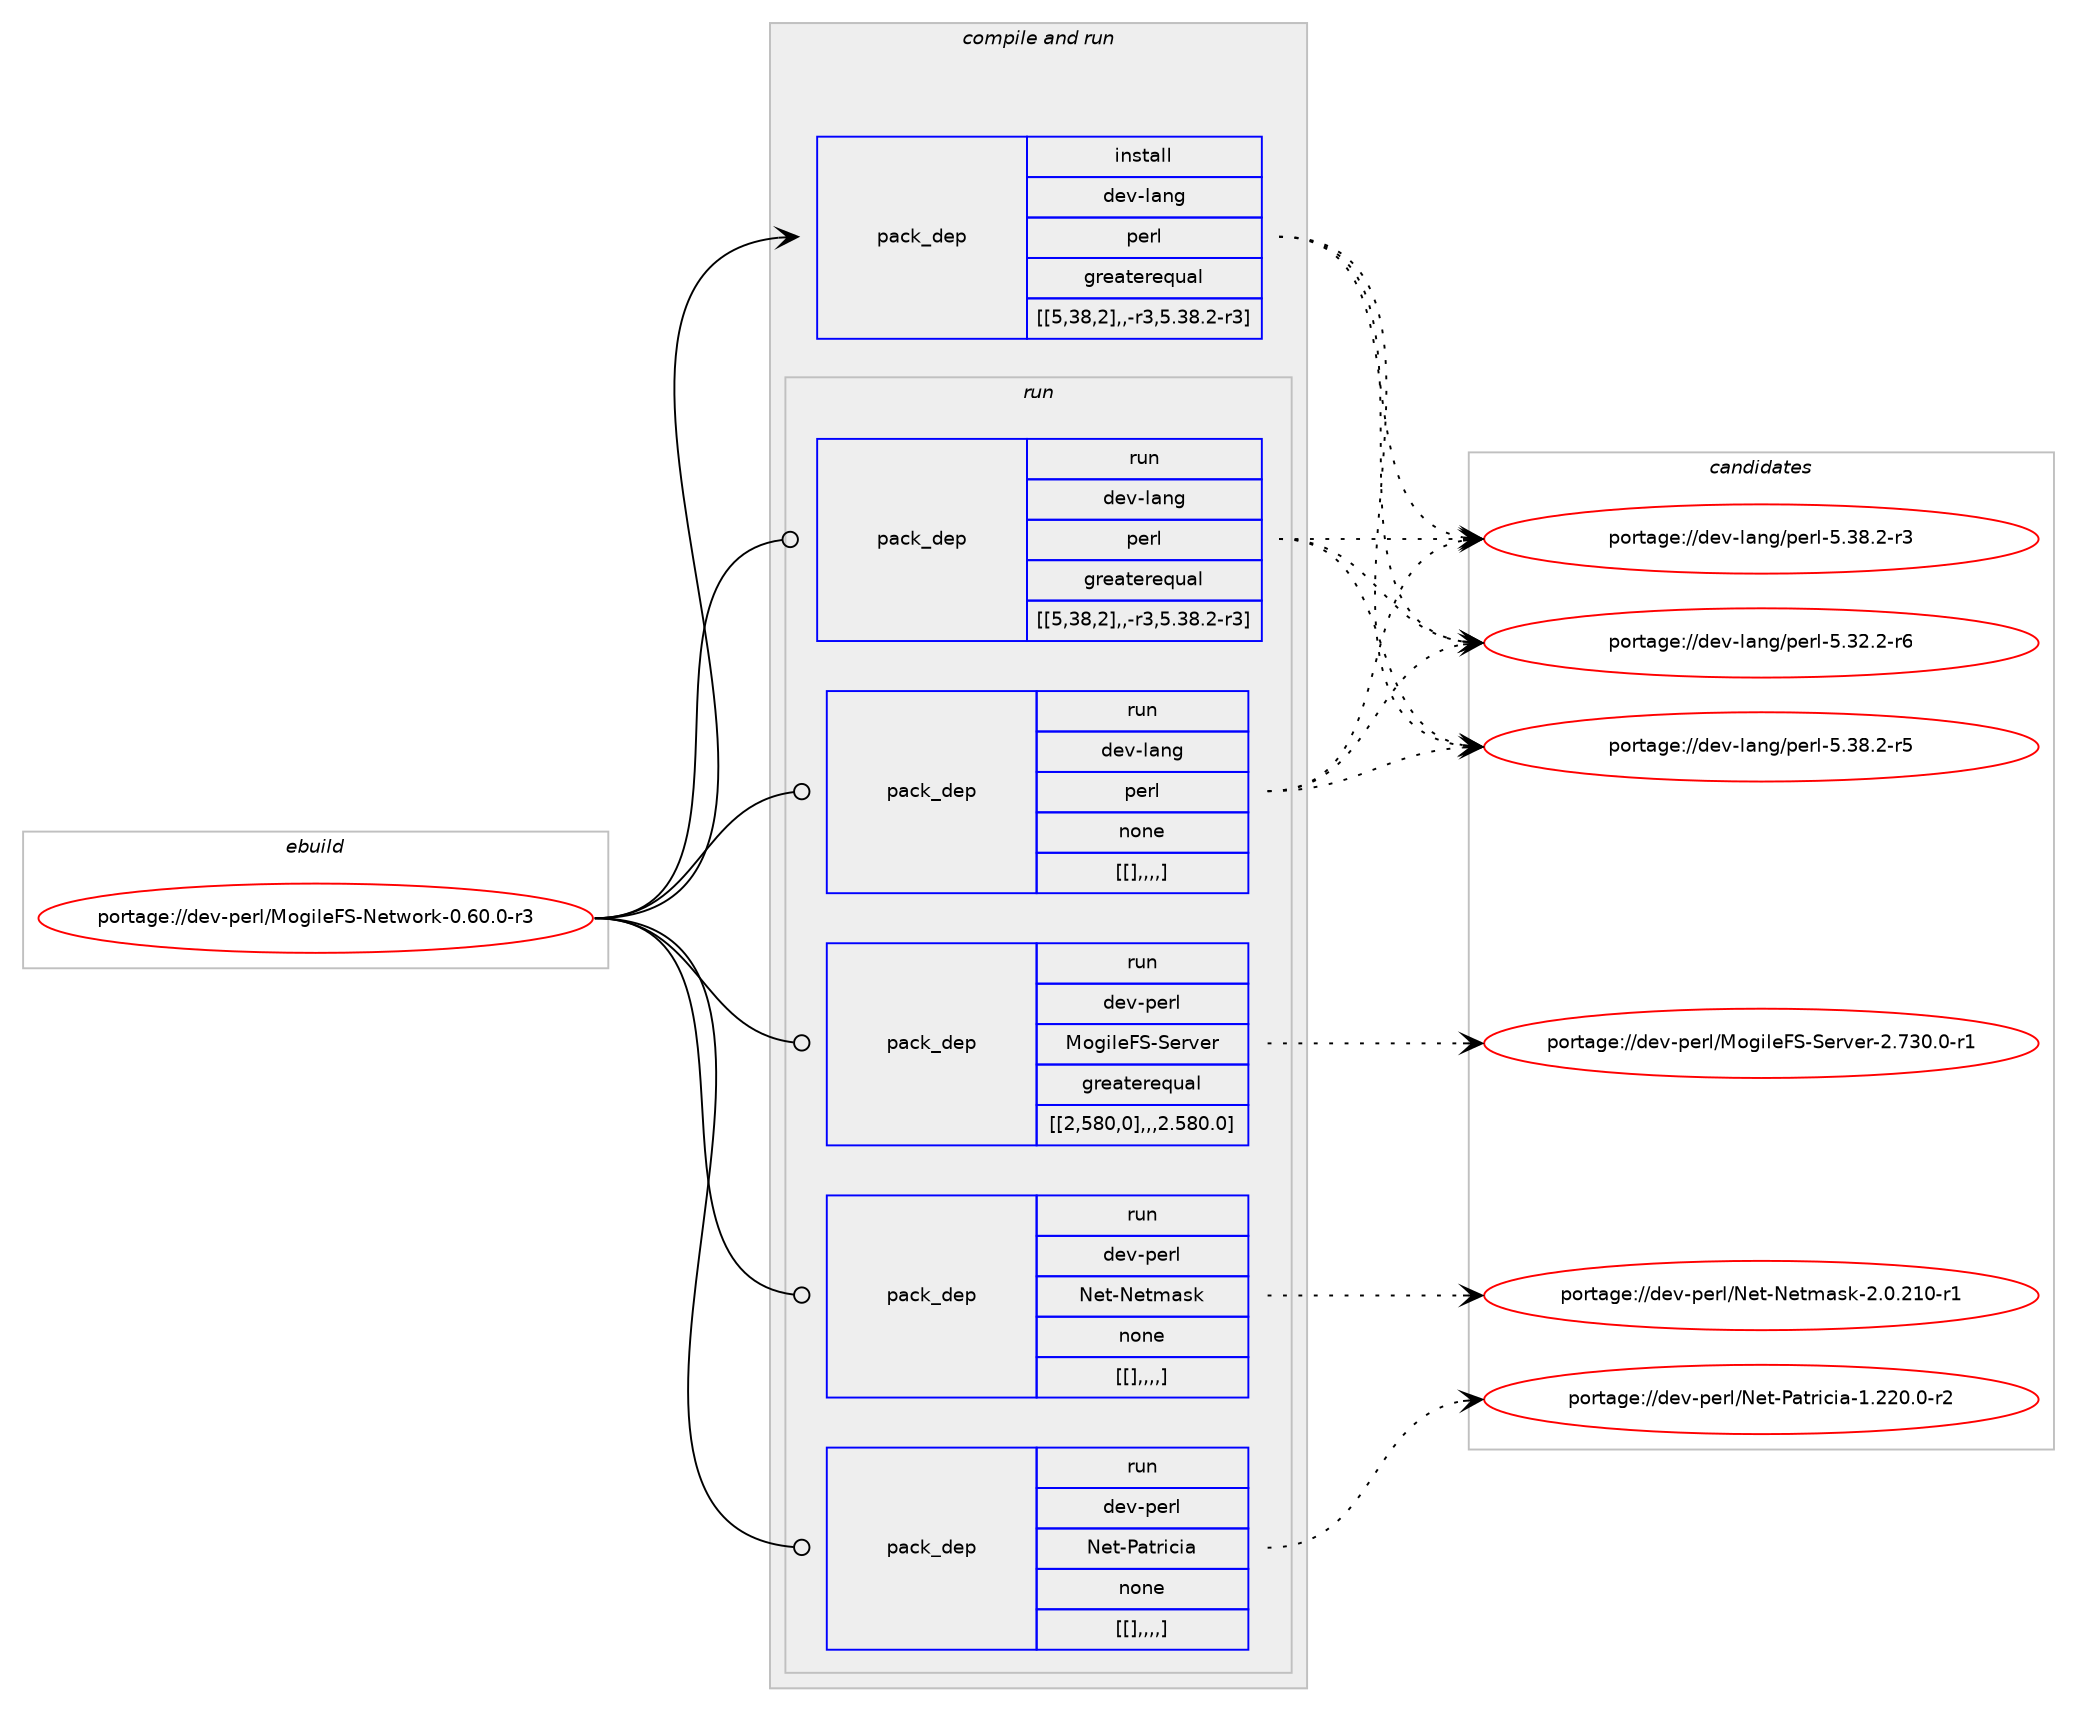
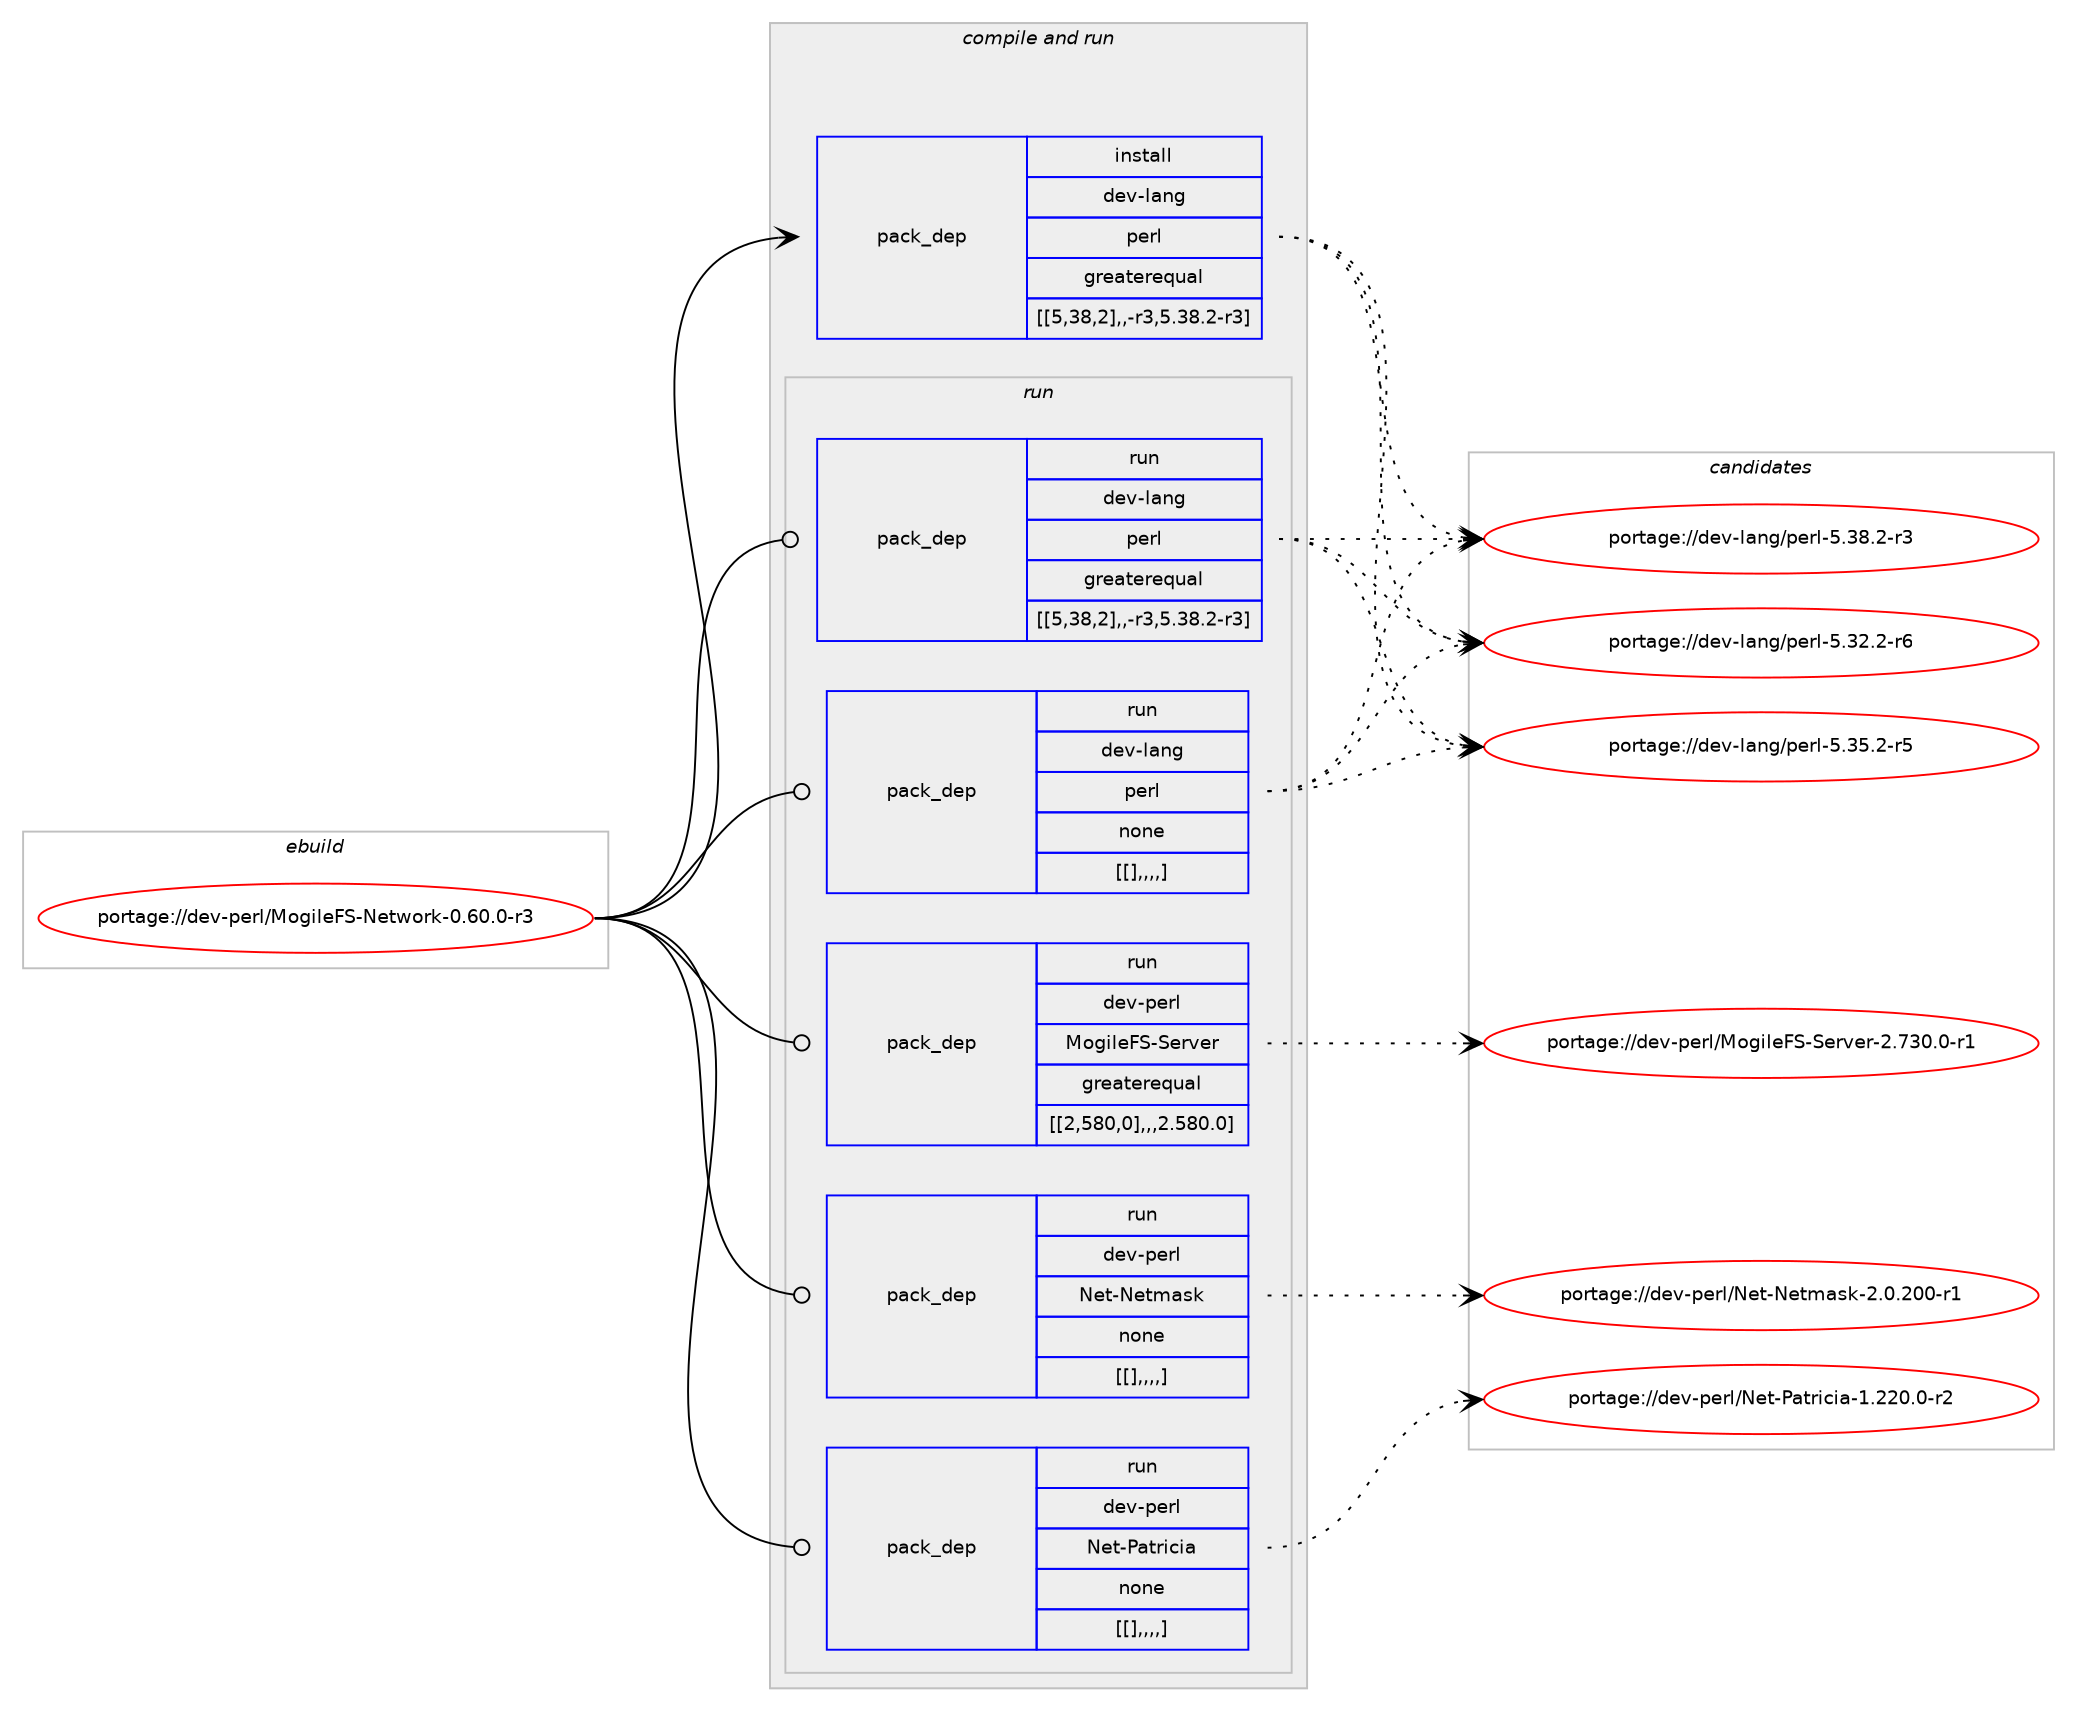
node "portage://dev-lang/perl-5.38.2-r5": label "portage://dev-lang/perl-5.38.2-r5" -> "portage://dev-lang/perl-5.35.2-r5"
node "portage://dev-perl/Net-Netmask-2.0.210-r1": label "portage://dev-perl/Net-Netmask-2.0.210-r1" -> "portage://dev-perl/Net-Netmask-2.0.200-r1"
